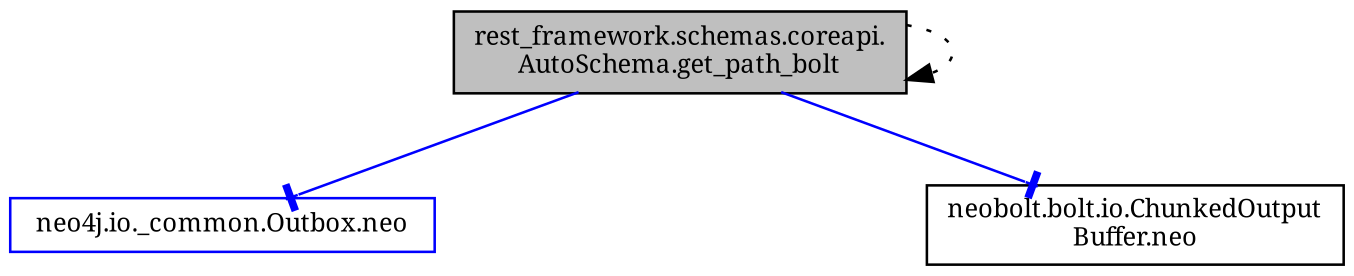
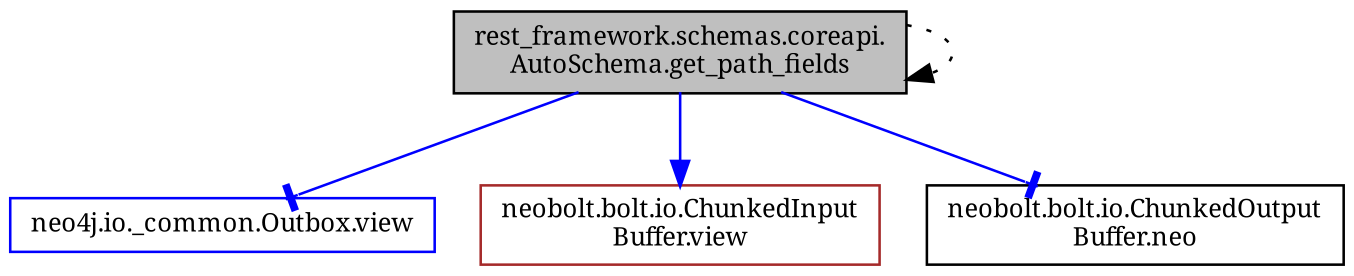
node "rest_framework.schemas.coreapi. AutoSchema.get_path_bolt": label "rest_framework.schemas.coreapi. AutoSchema.get_path_bolt" -> "rest_framework.schemas.coreapi. AutoSchema.get_path_fields"
node "neo4j.io._common.Outbox.neo": label "neo4j.io._common.Outbox.neo" -> "neo4j.io._common.Outbox.view"
node "neobolt.bolt.io.ChunkedInput Buffer.view": added
